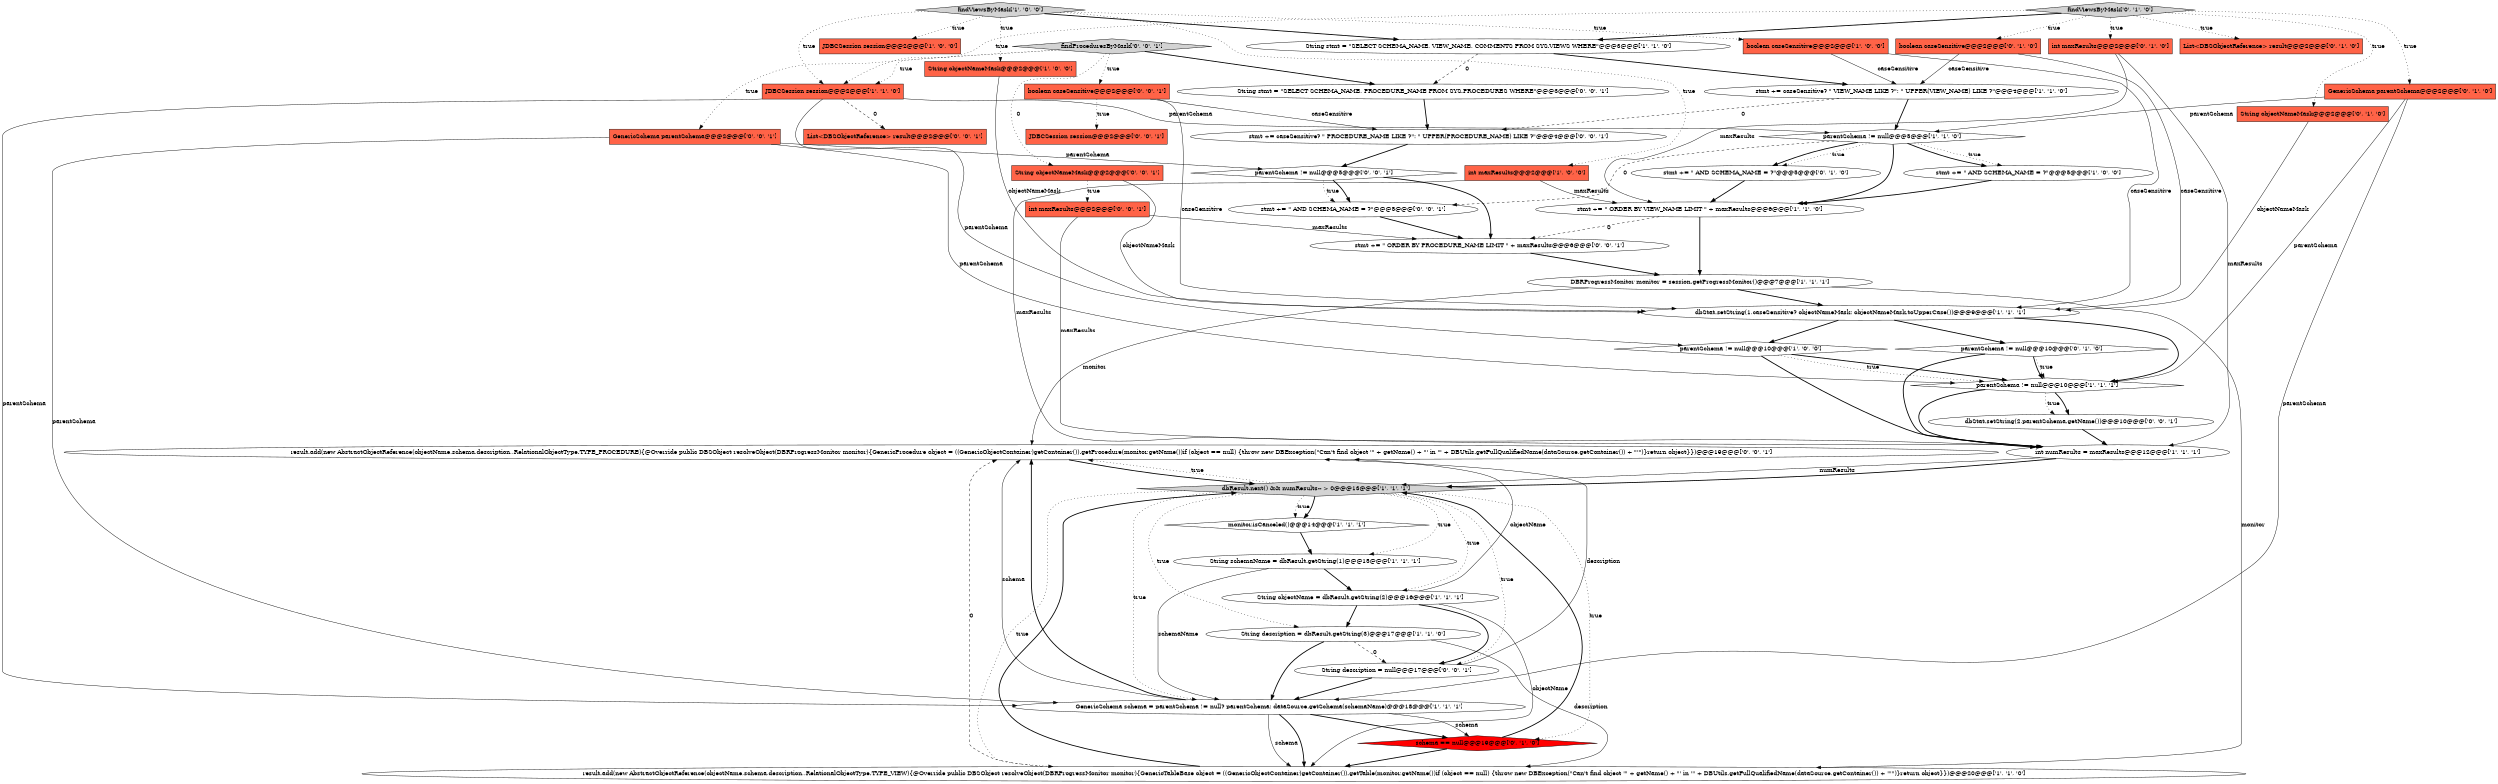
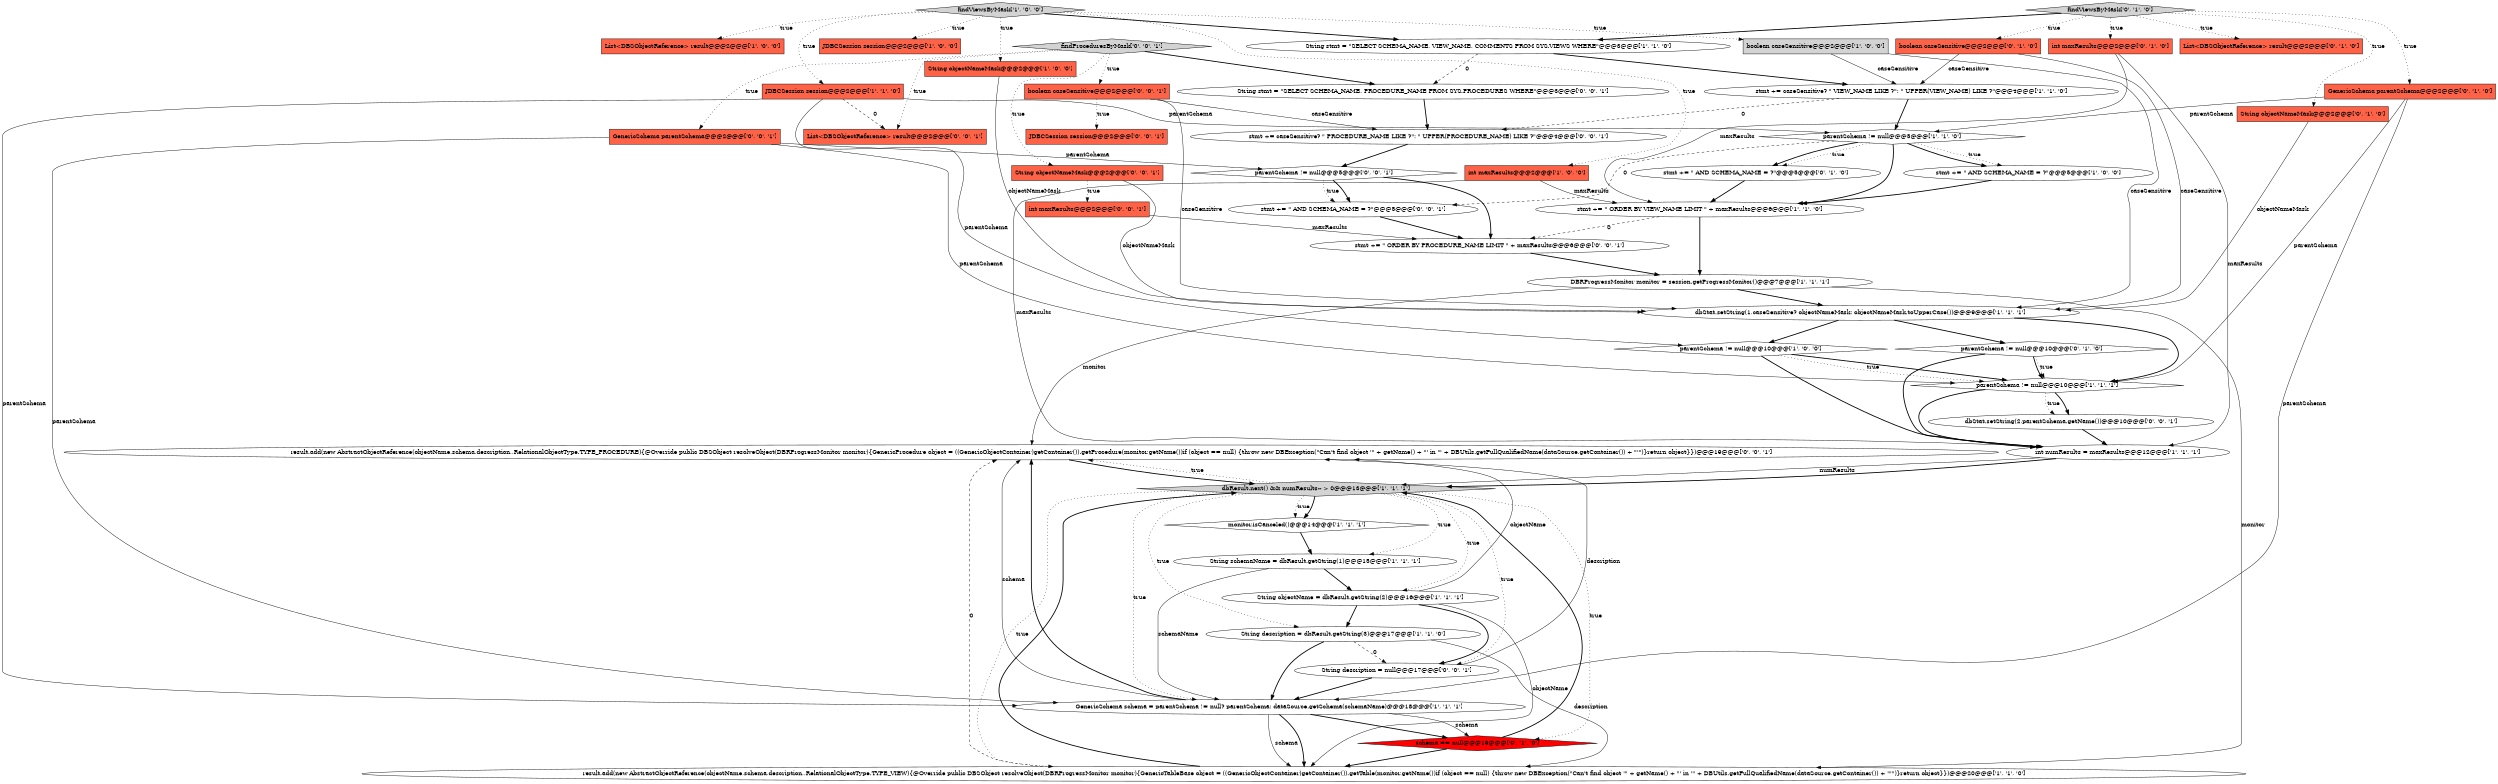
edge "findViewsByMask['0', '1', '0']" -> "JDBCSession session@@@2@@@['1', '1', '0']": removed, label "true"
node "List<DBSObjectReference> result@@@2@@@['1', '0', '0']": added
node "boolean caseSensitive@@@2@@@['1', '0', '0']": fillcolor tomato -> lightgray
edge "findProceduresByMask['0', '0', '1']" -> "JDBCSession session@@@2@@@['1', '1', '0']": now "findProceduresByMask['0', '0', '1']" -> "List<DBSObjectReference> result@@@2@@@['0', '0', '1']"
edge "findProceduresByMask['0', '0', '1']" -> "String objectNameMask@@@2@@@['0', '0', '1']": label "0" -> "true"
edge "int maxResults@@@2@@@['0', '0', '1']" -> "int numResults = maxResults@@@12@@@['1', '1', '1']": removed, label "maxResults"
